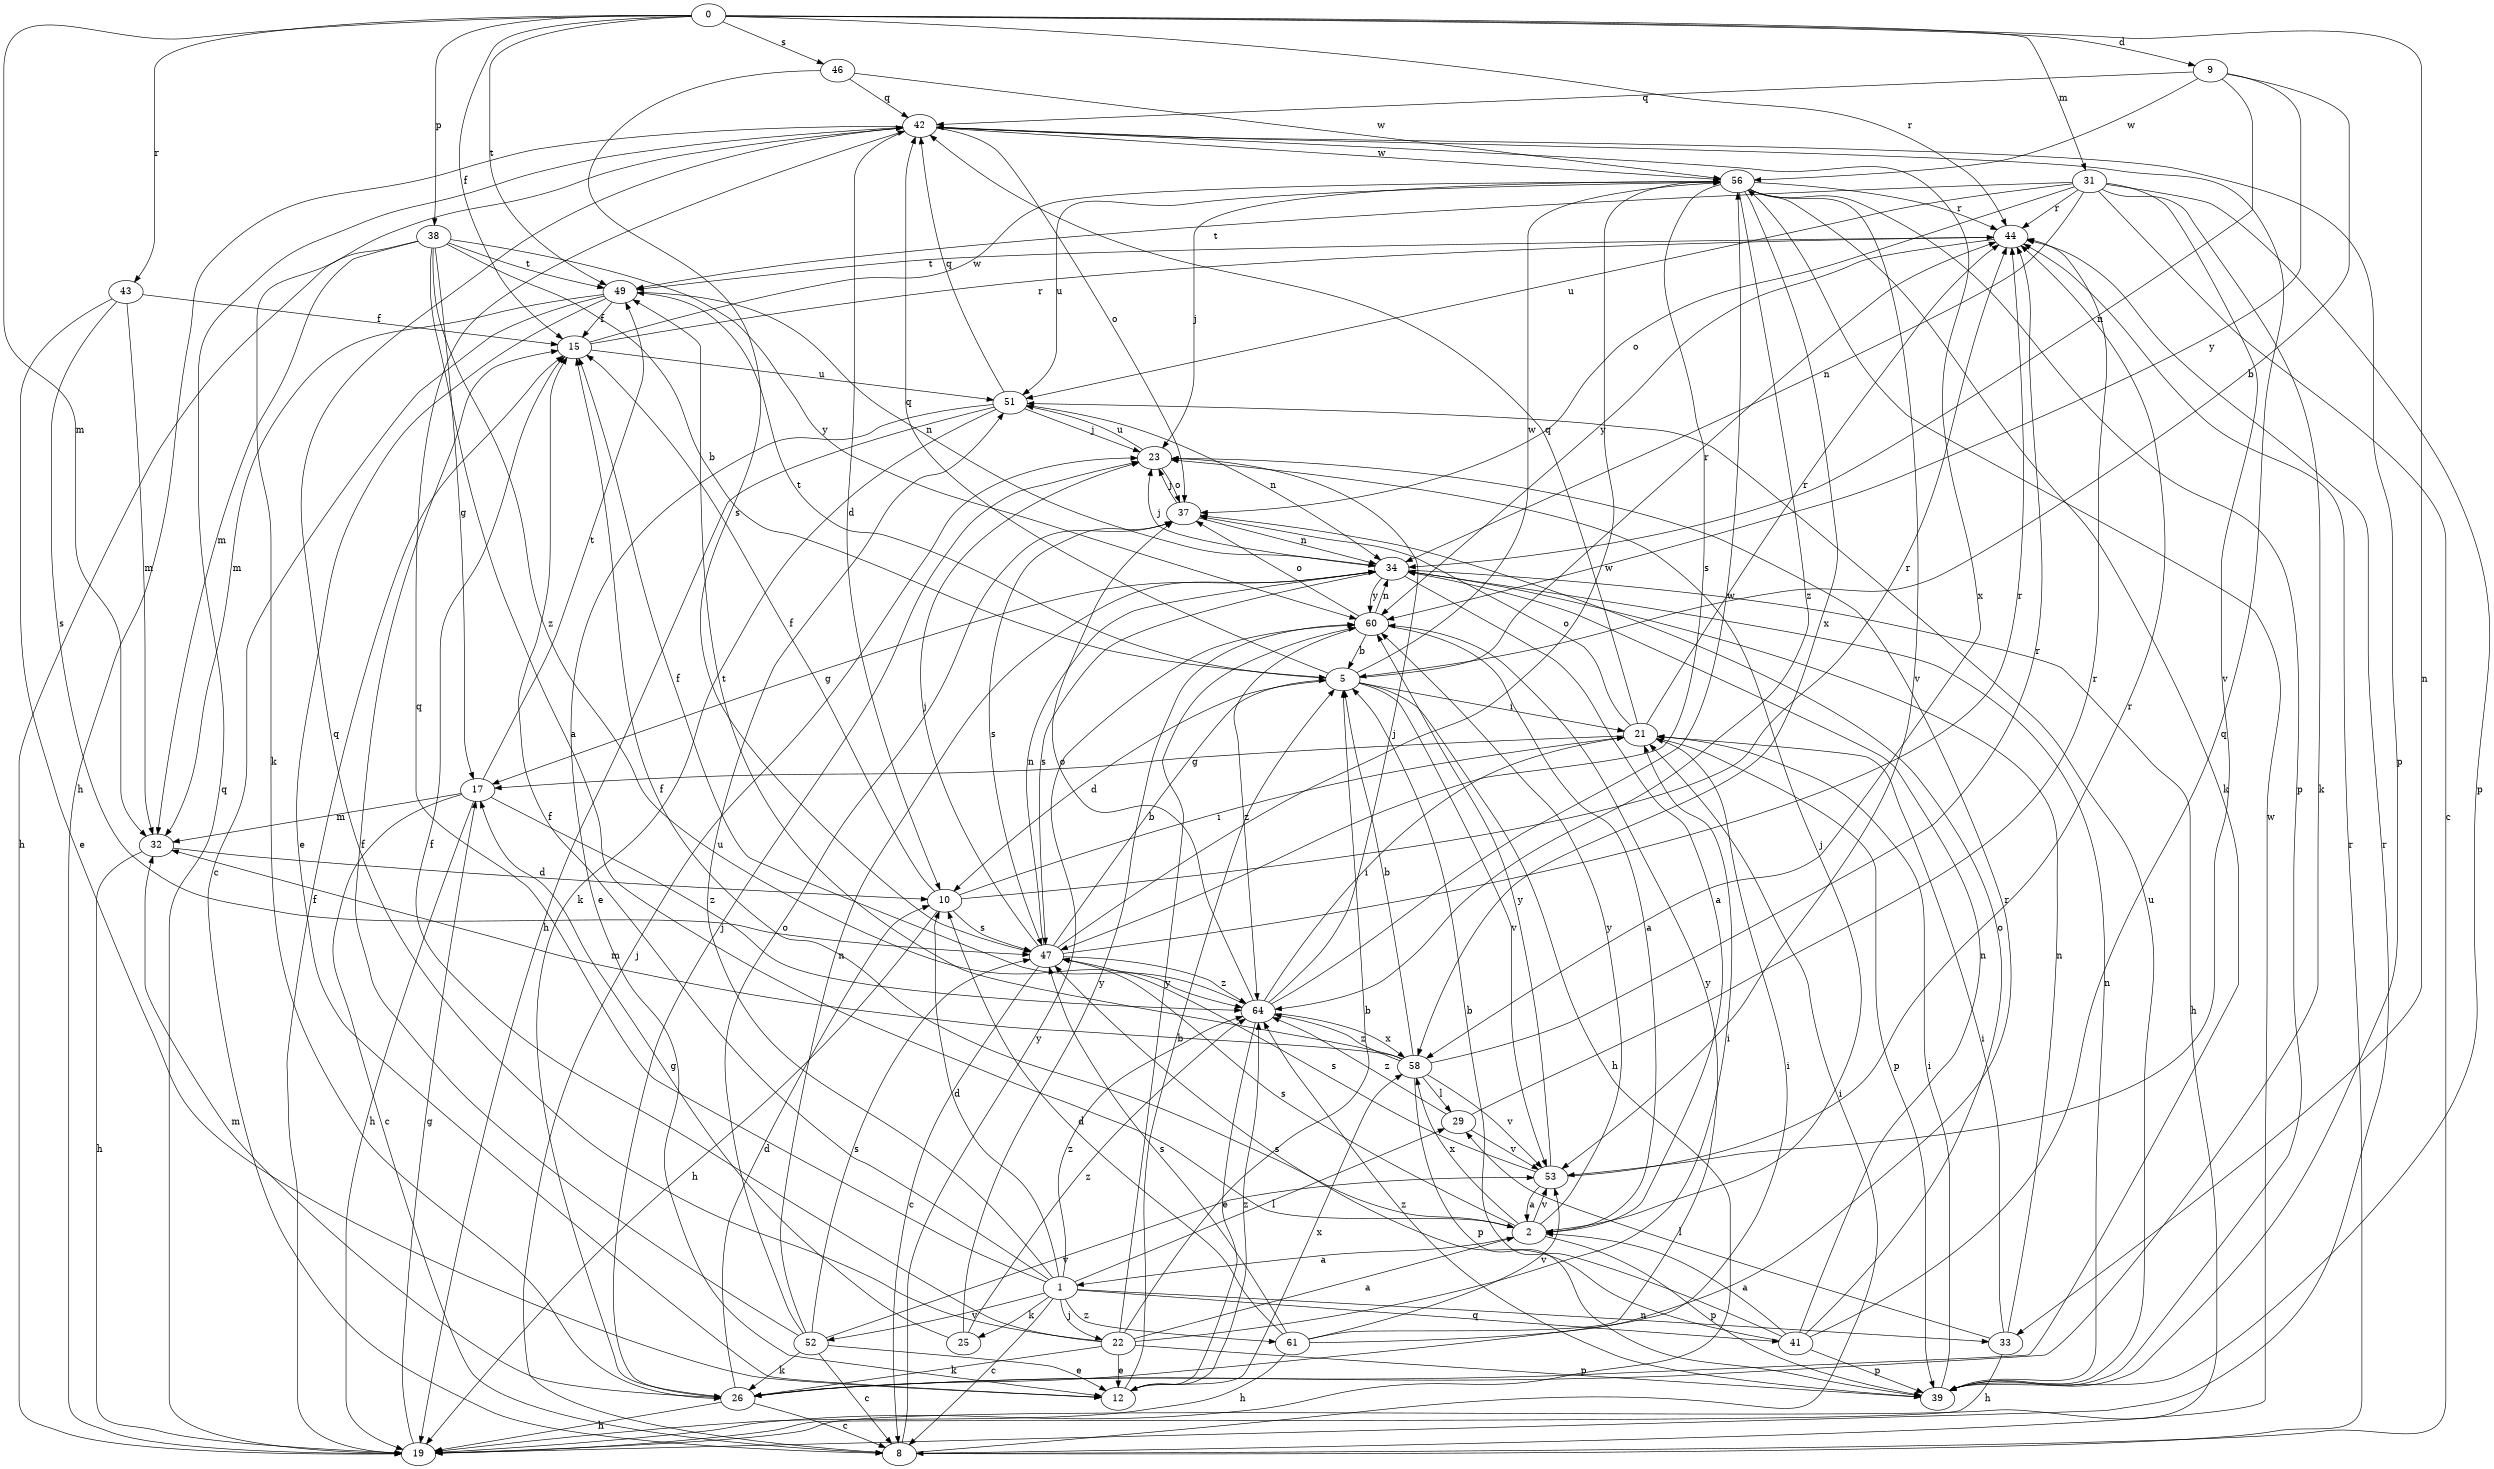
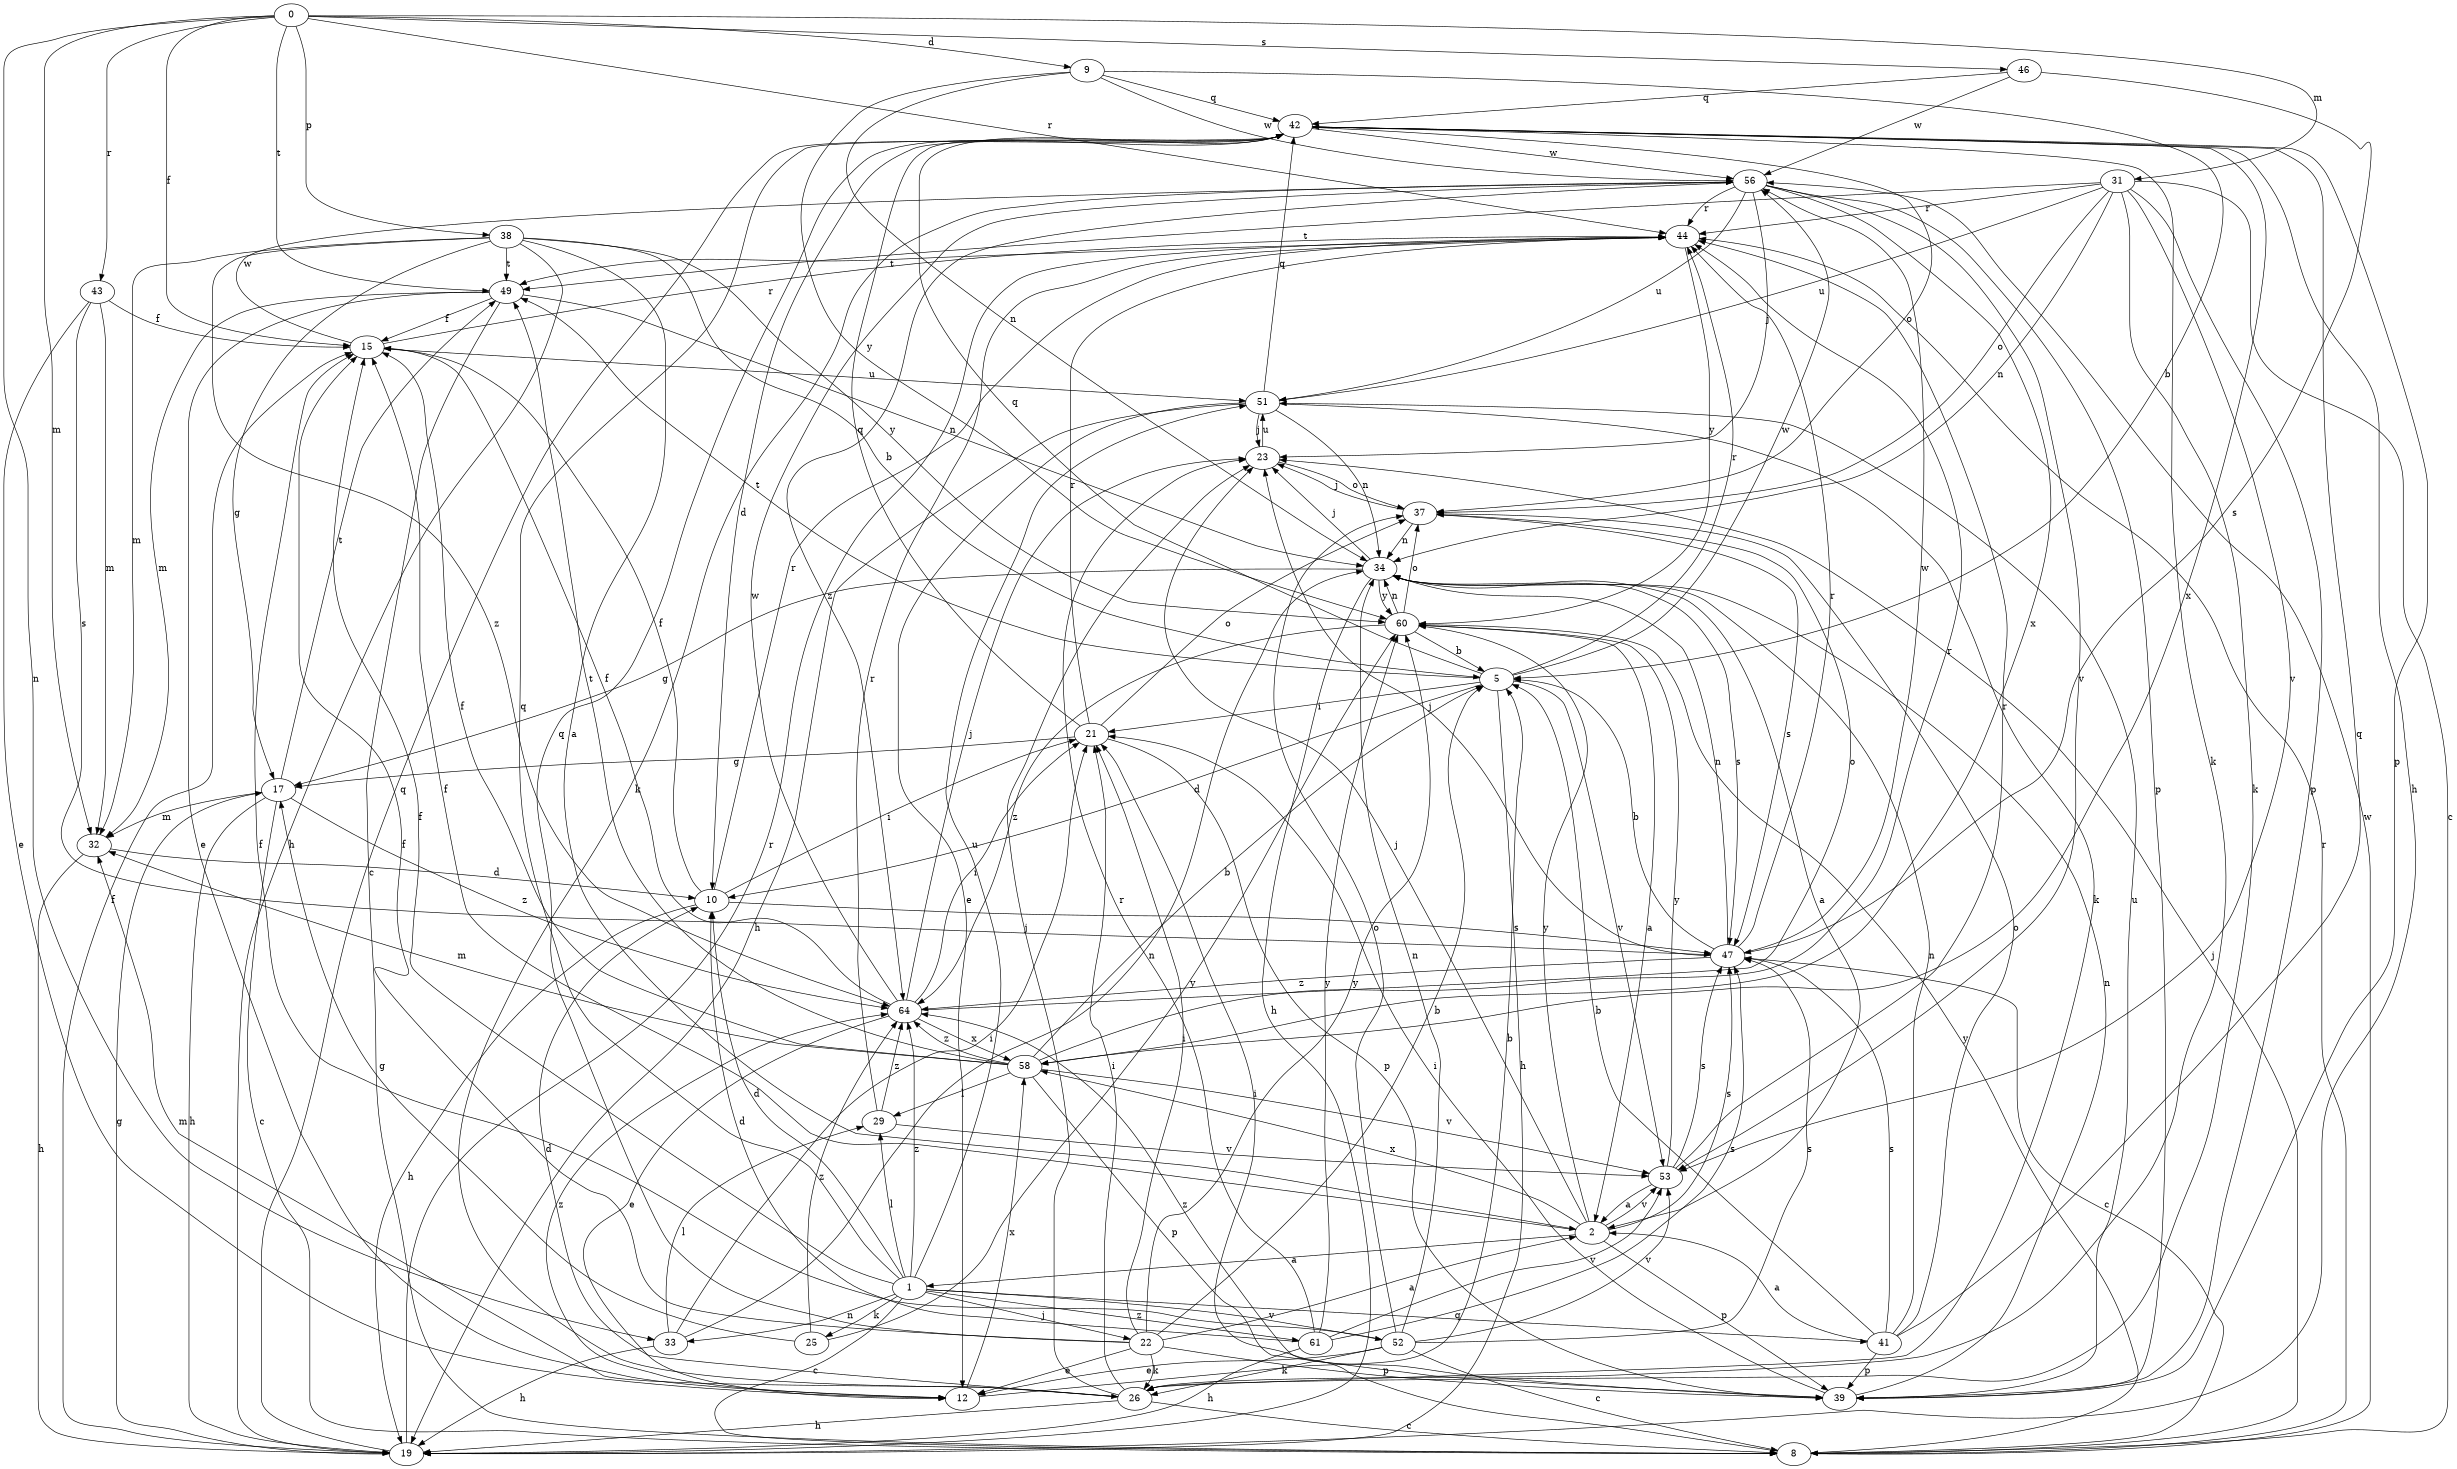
edge "56" -> "47": removed, label "s"
edge "58" -> "15": added, label "f"
